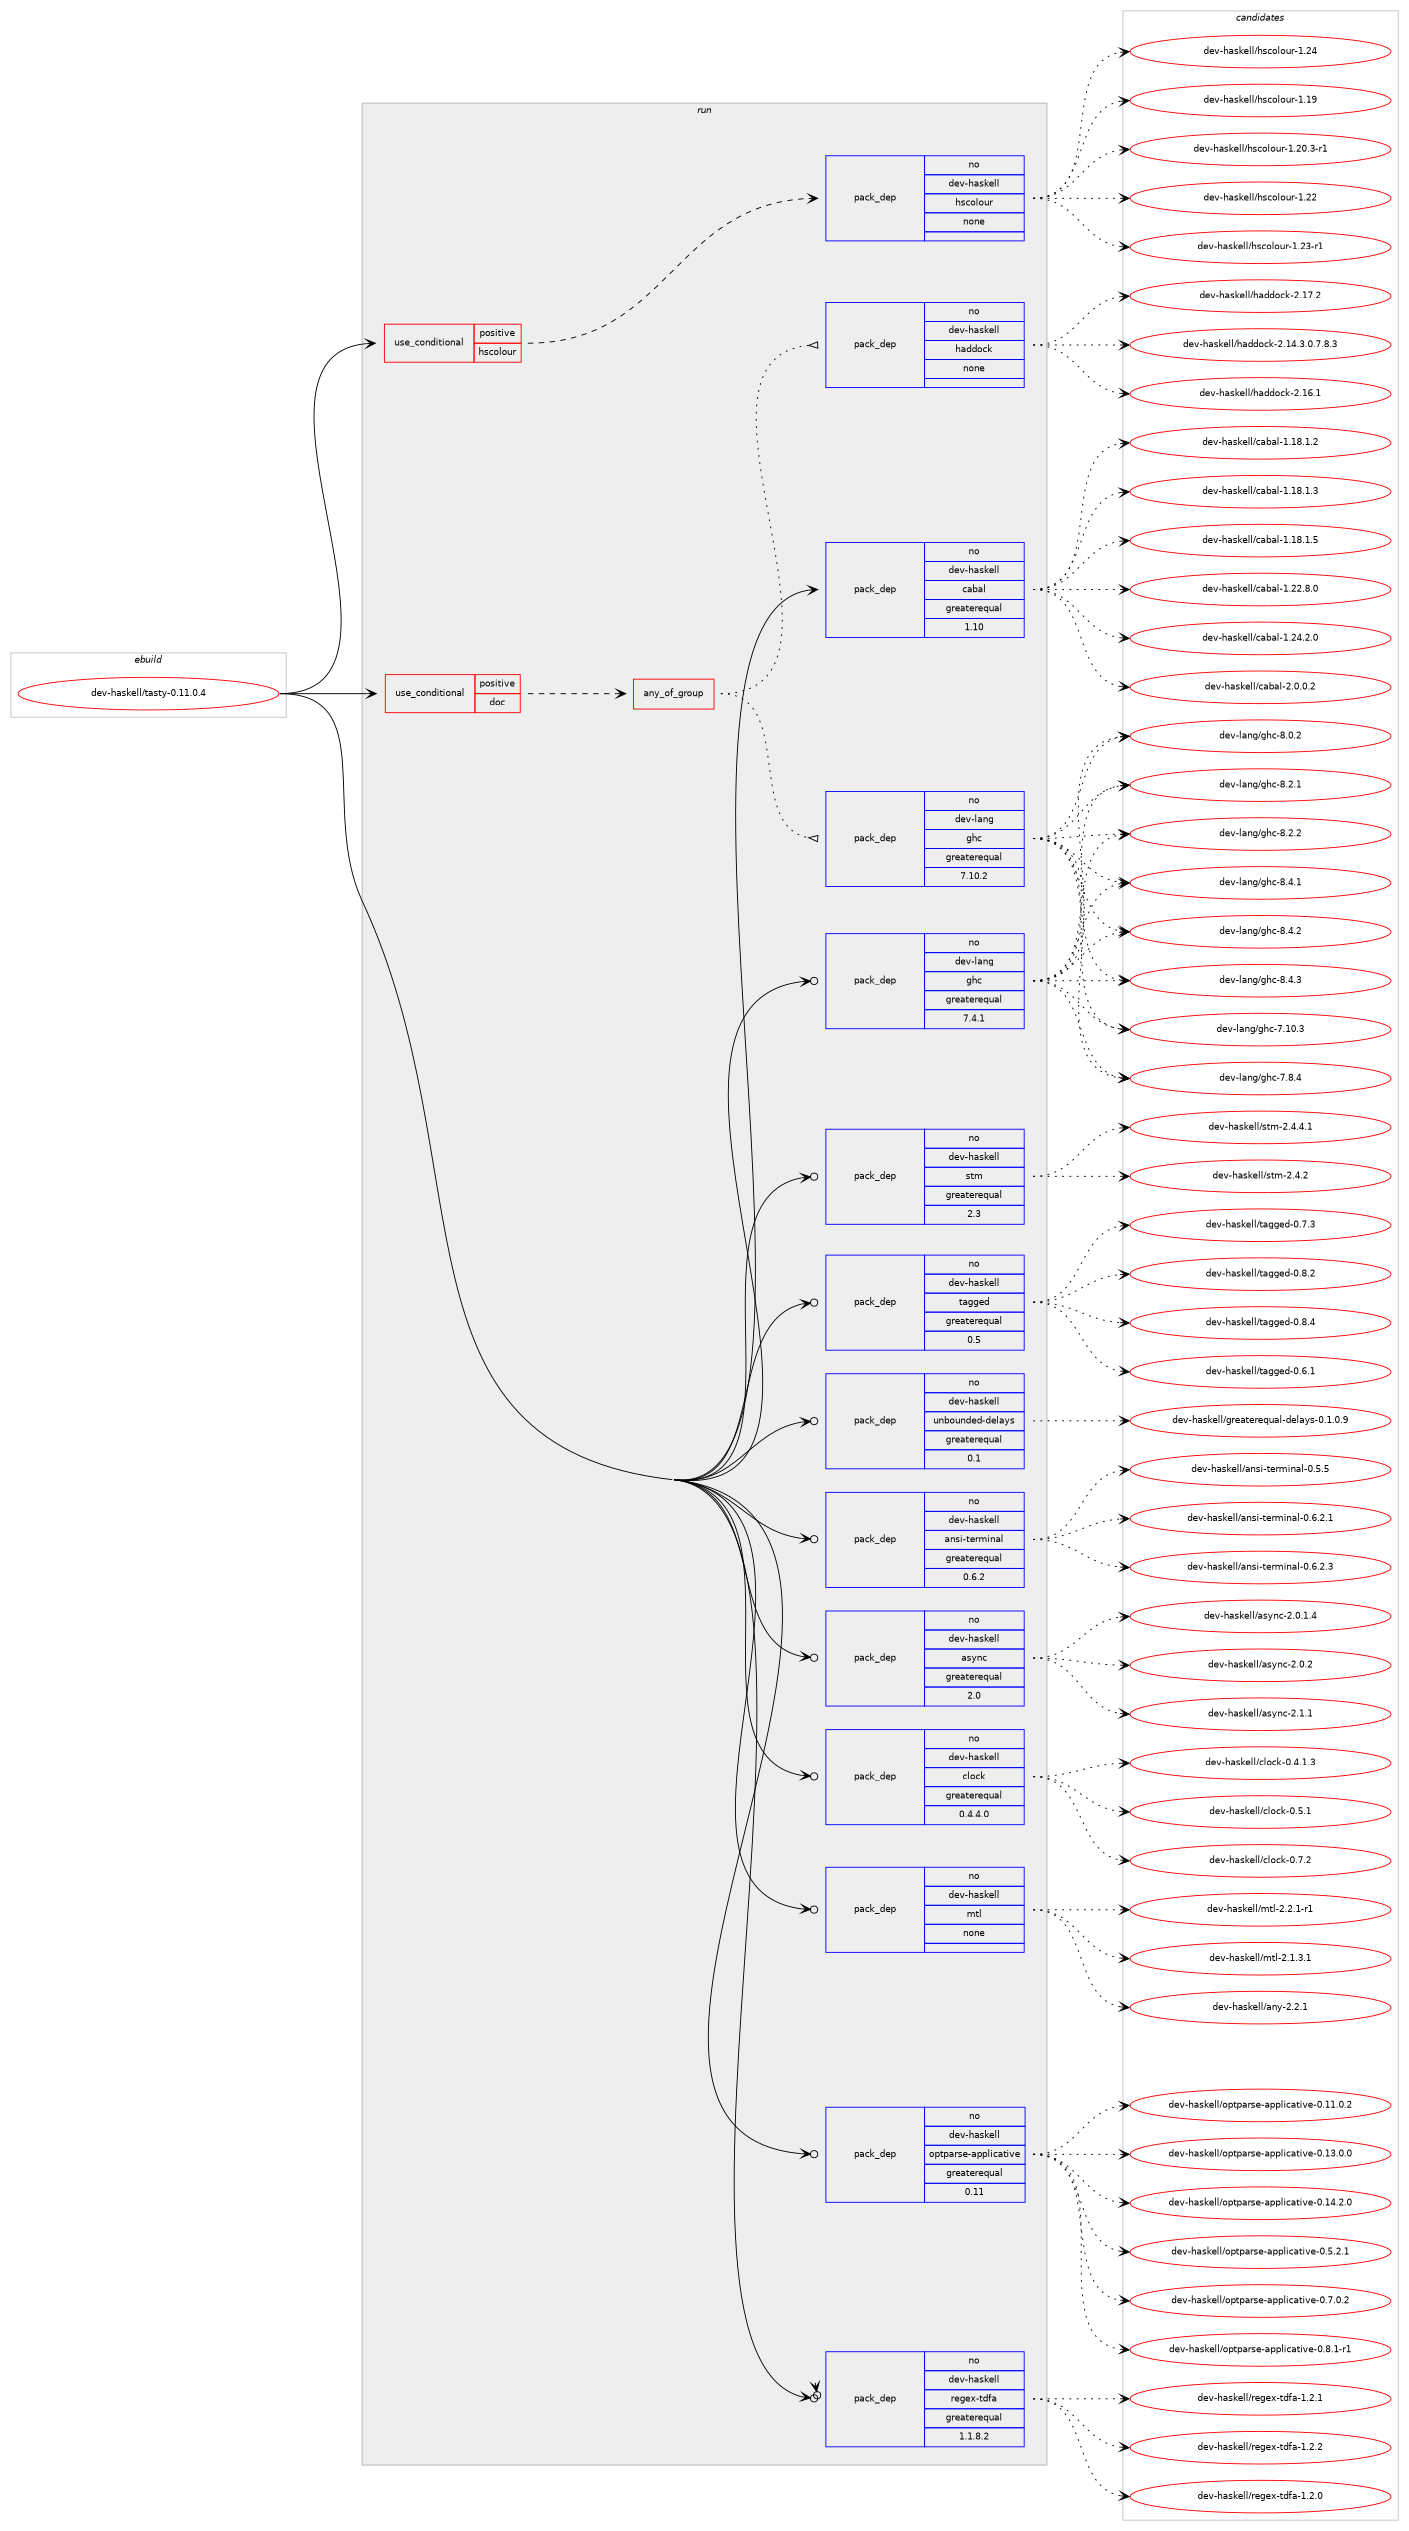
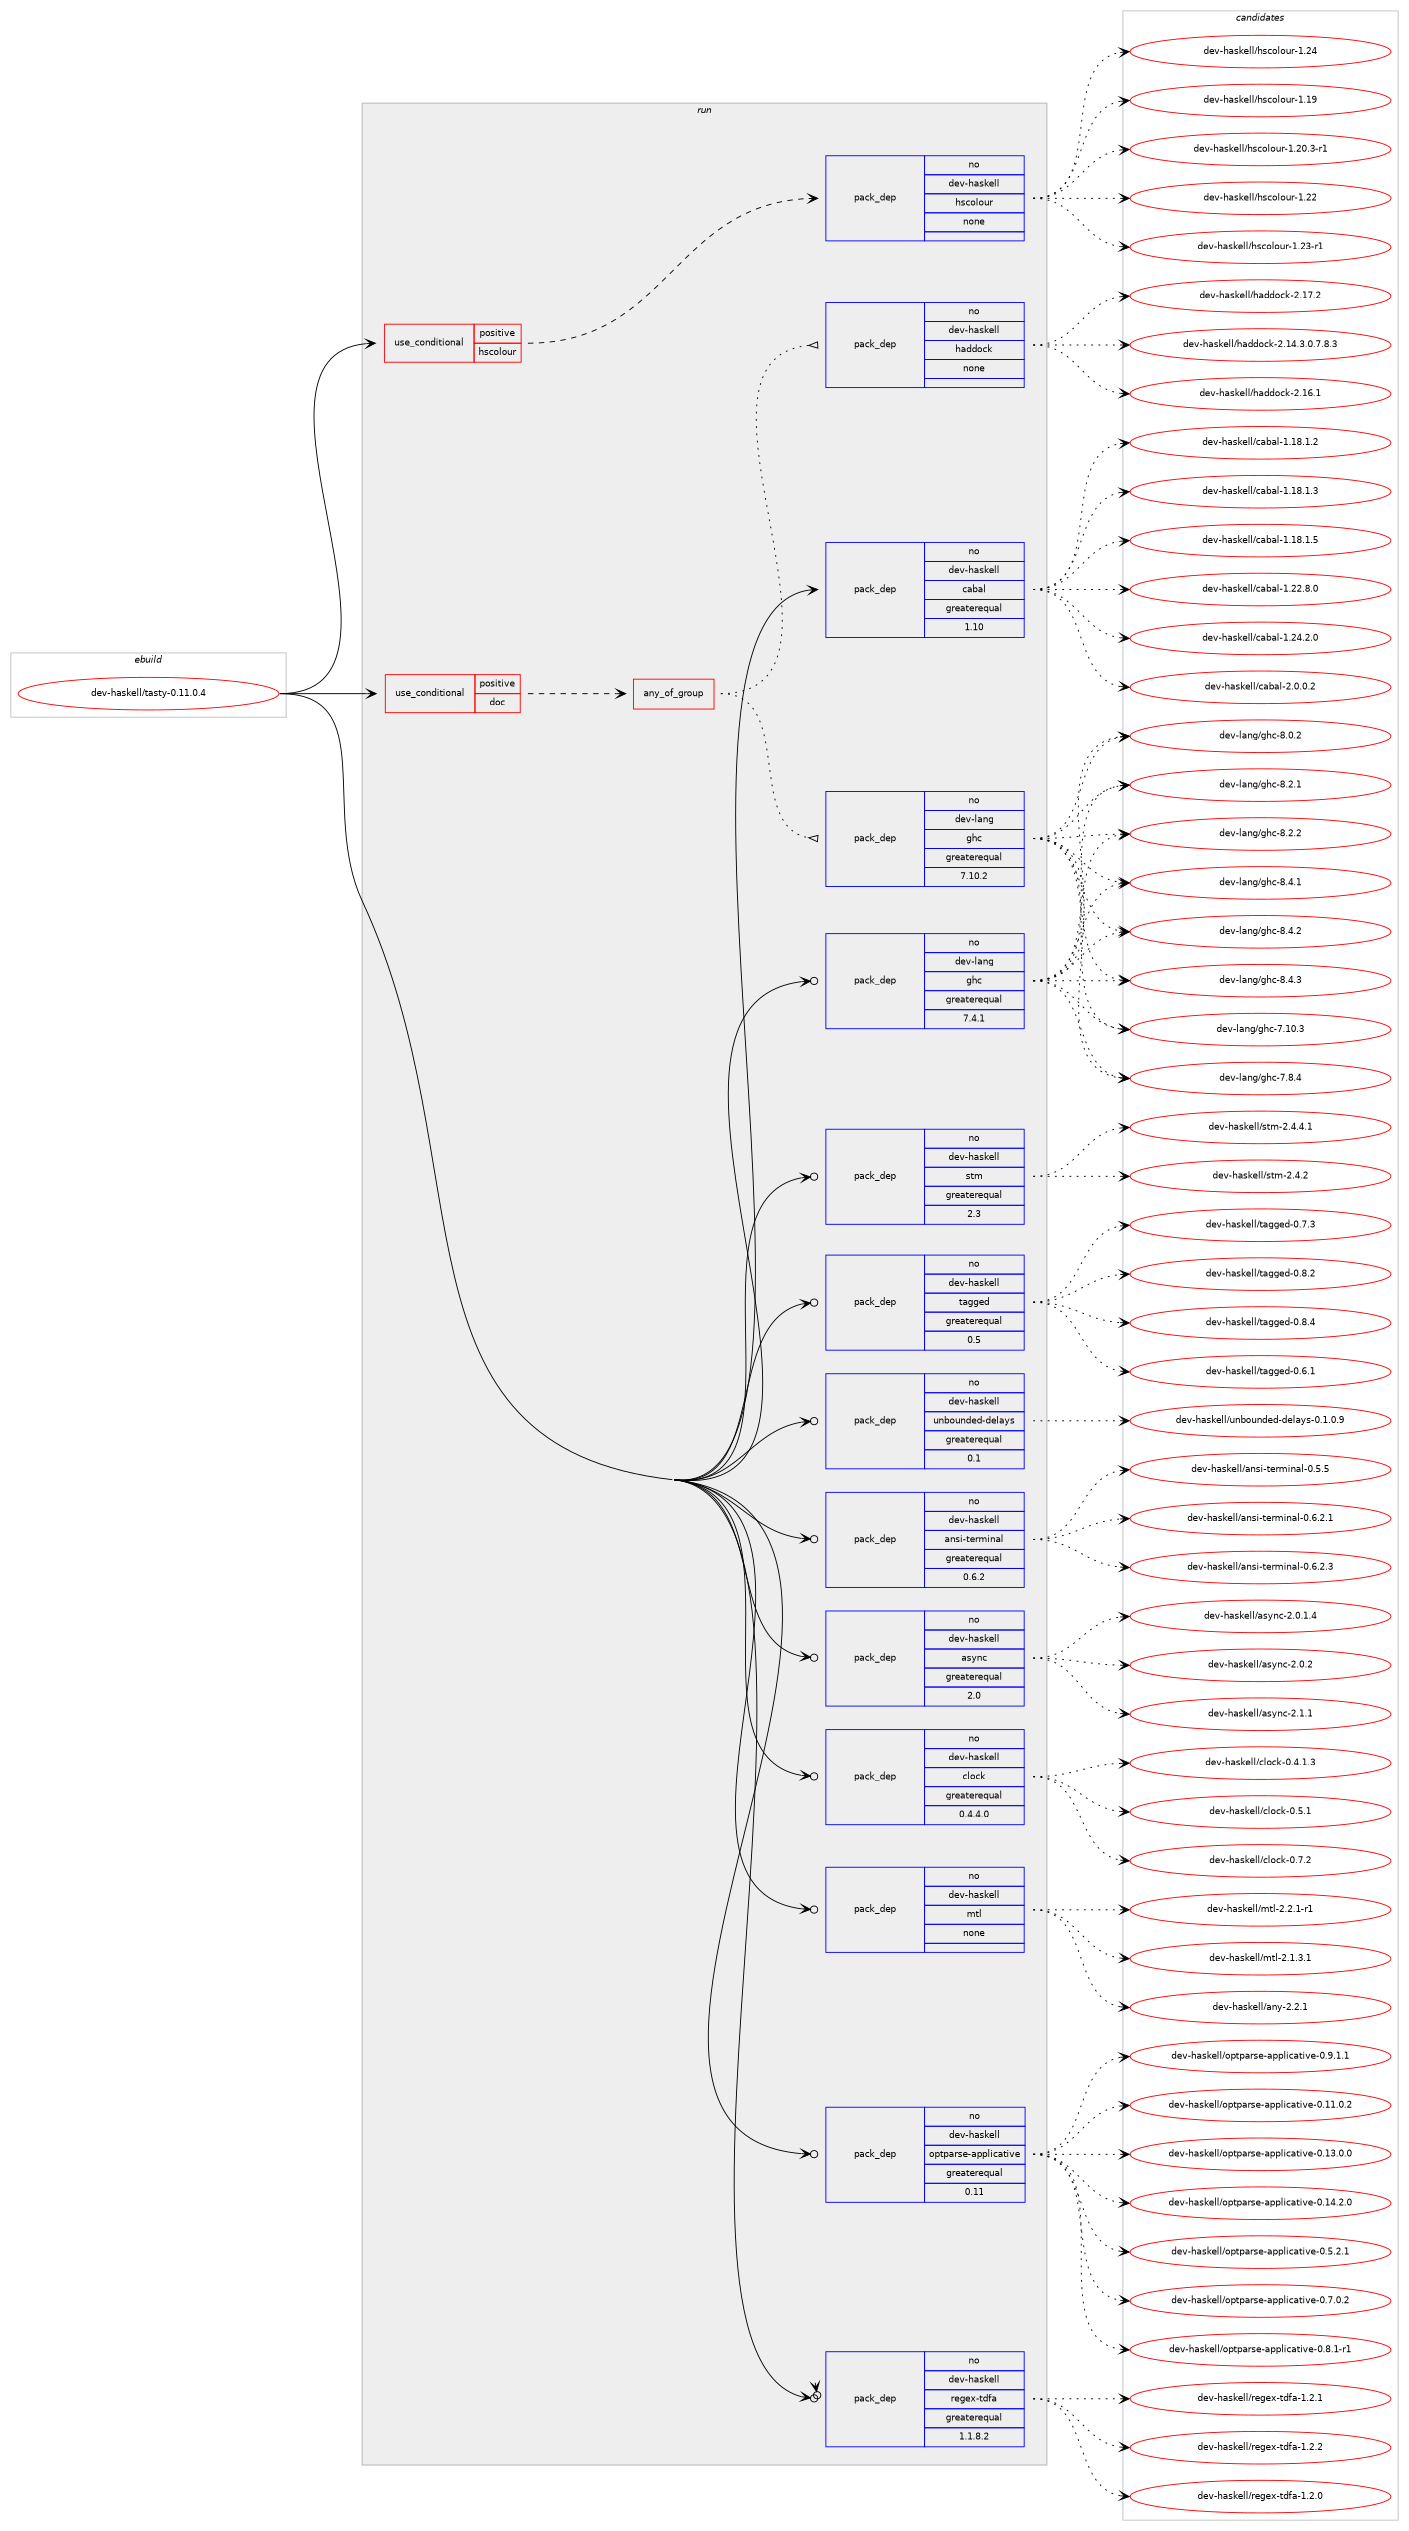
node "dev-haskell/greaterequal-delays-0.1.0.9": label "dev-haskell/greaterequal-delays-0.1.0.9" -> "dev-haskell/unbounded-delays-0.1.0.9"
node "dev-haskell/optparse-applicative-0.9.1.1": added
